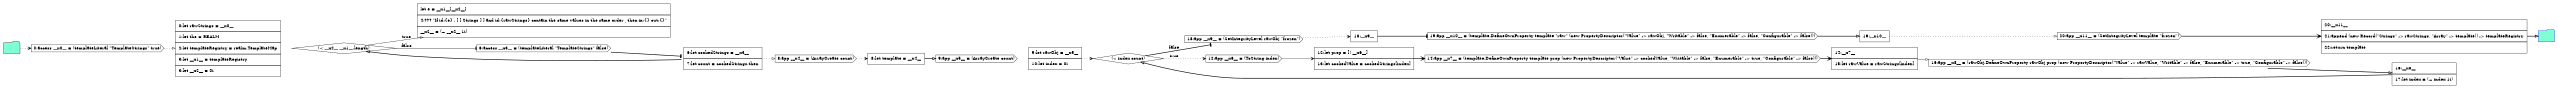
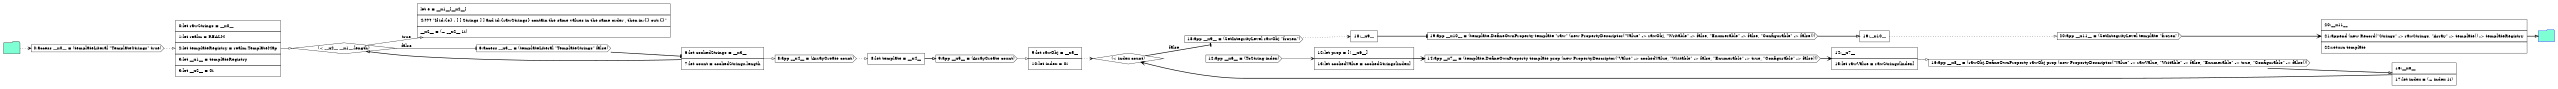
node "0:let rawStrings = __x0__": text "1:let the = REALM" -> "1:let realm = REALM"
edge "0:let rawStrings = __x0__" -> "(< __x2__ __x1__.length)": added
edge "6:let cookedStrings = __x3__" -> "8:app __x4__ = (ArrayCreate count)": style dotted -> solid
edge "8:app __x4__ = (ArrayCreate count)" -> "8:let template = __x4__": arrowhead vee -> onormal
edge "9:app __x5__ = (ArrayCreate count)" -> "9:let rawObj = __x5__": added
edge "(< index count)" -> "12:app __x6__ = (ToString index)": removed, label "true"
node "6:let cookedStrings = __x3__": text "7:let count = cookedStrings.then" -> "7:let count = cookedStrings.length"
edge "16:__x8__" -> "(< index count)": arrowhead onormal -> vee
